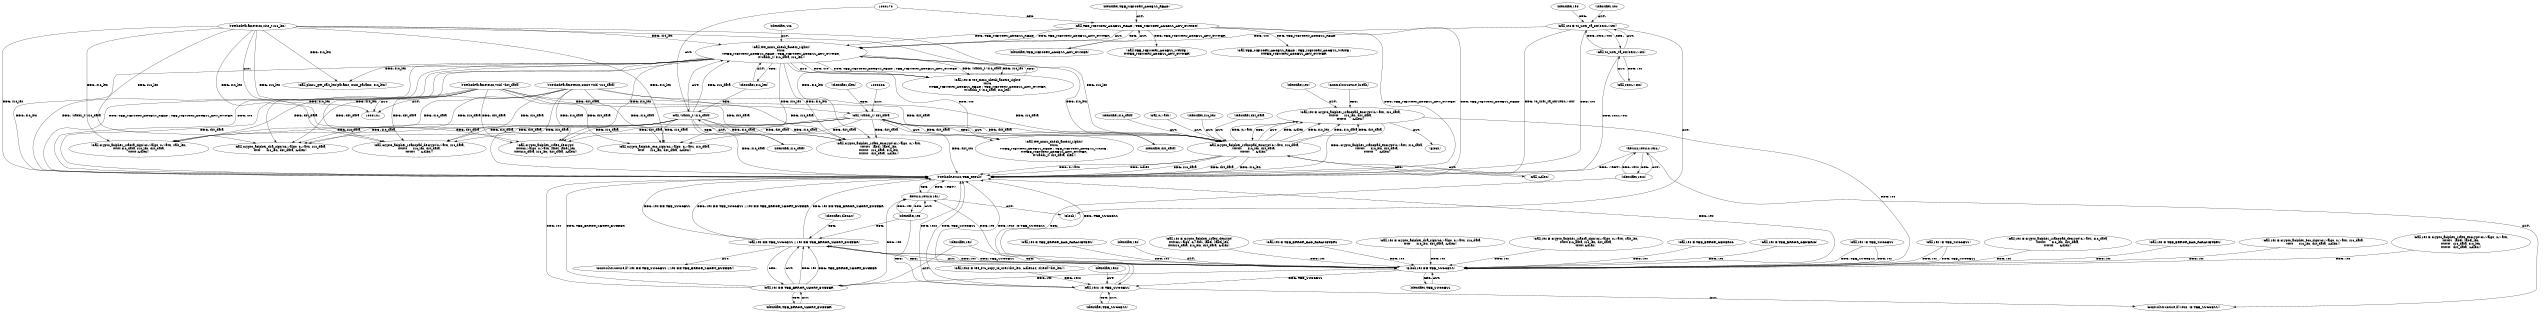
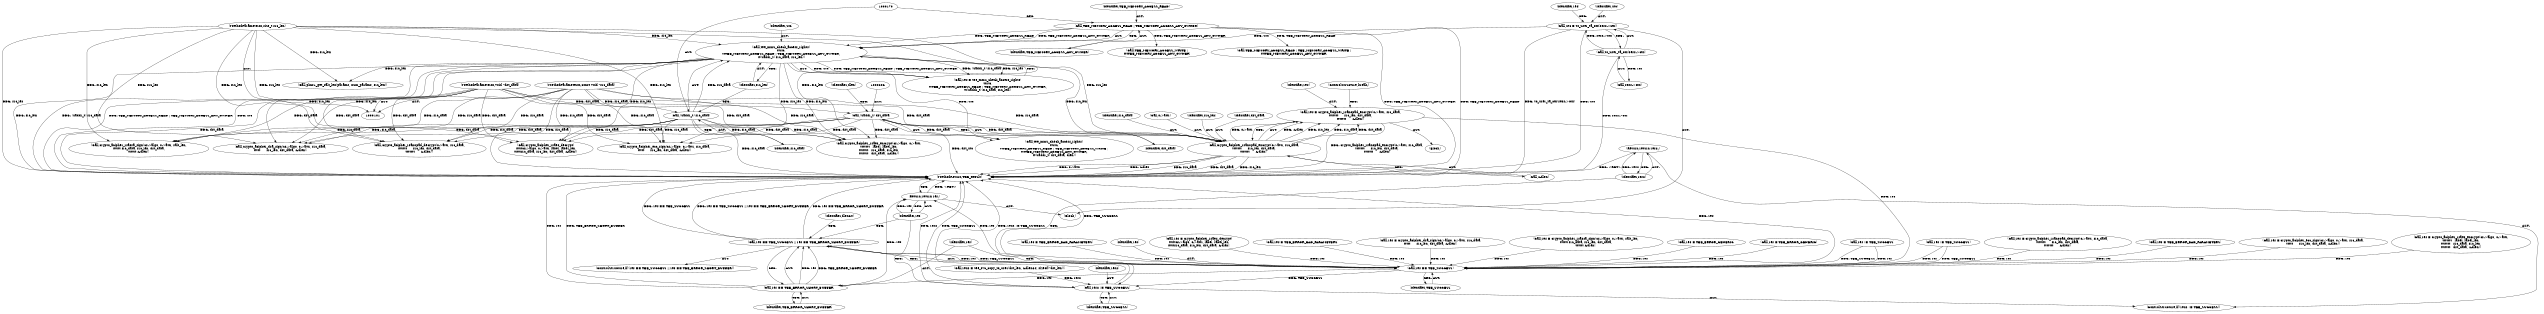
edge "(MethodParameterIn,const void *src_data)" -> "(Call,(uaddr_t) src_data)": added, label "DDG: src_data"
node "(Block,res == TEE_SUCCESS)": label "(Block,res == TEE_SUCCESS)" -> "(Call,res == TEE_SUCCESS)"
